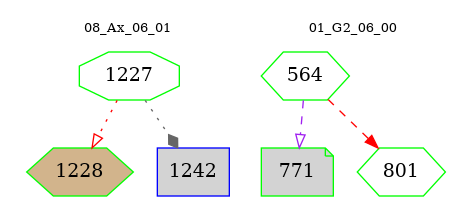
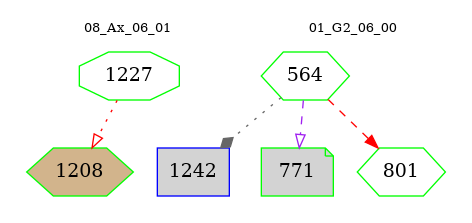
edge "1227" -> "1242": now "564" -> "1242"
node "1228": label "1228" -> "1208"
